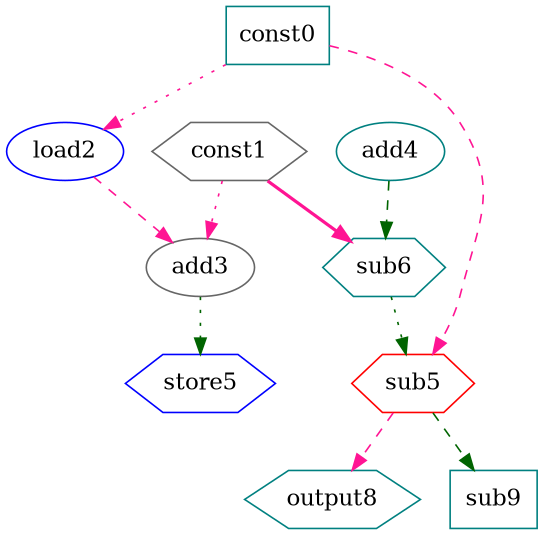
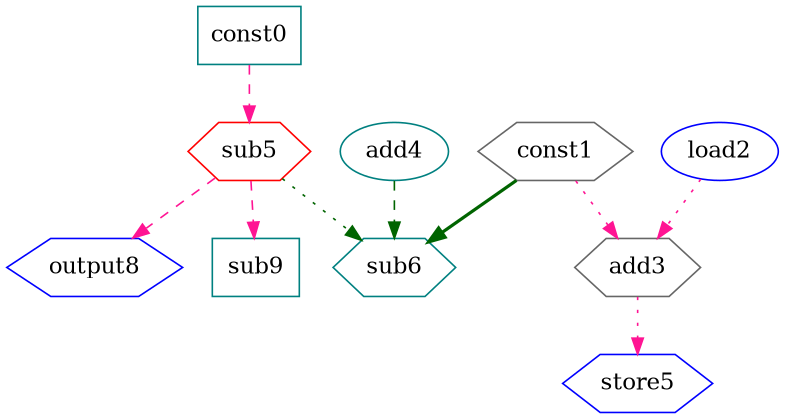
edge "const0" -> "load2": removed
edge "load2" -> "add3": style dashed -> dotted
edge "const1" -> "sub6": color deeppink -> darkgreen
node "add3": shape ellipse -> hexagon
edge "add3" -> "store5": color darkgreen -> deeppink
edge "sub6" -> "sub5": reversed
edge "sub5" -> "sub9": color darkgreen -> deeppink
node "output8": color teal -> blue
